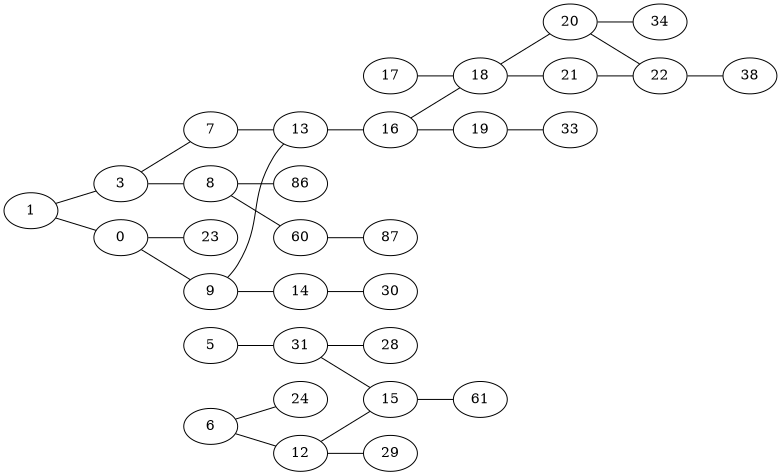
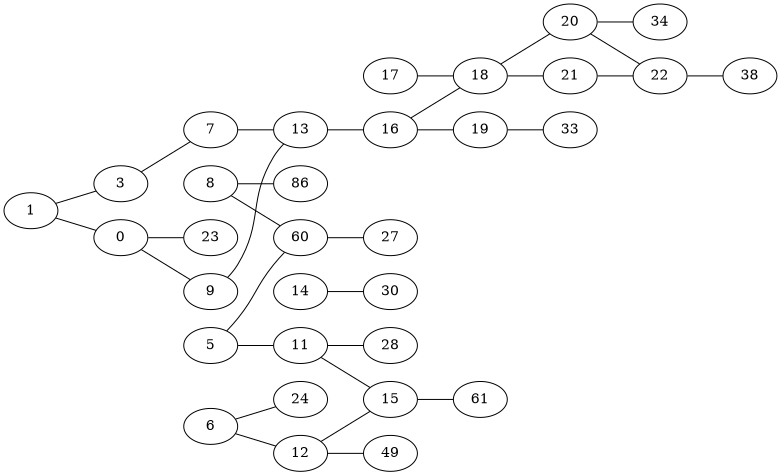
edge "3" -- "8": removed
node "87": label "87" -> "27"
edge "9" -- "14": removed
edge "60" -- "5": added
node "31": label "31" -> "11"
node "29": label "29" -> "49"
